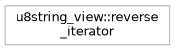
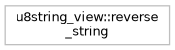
node "u8string_view::reverse _iterator": label "u8string_view::reverse _iterator" -> "u8string_view::reverse _string"
